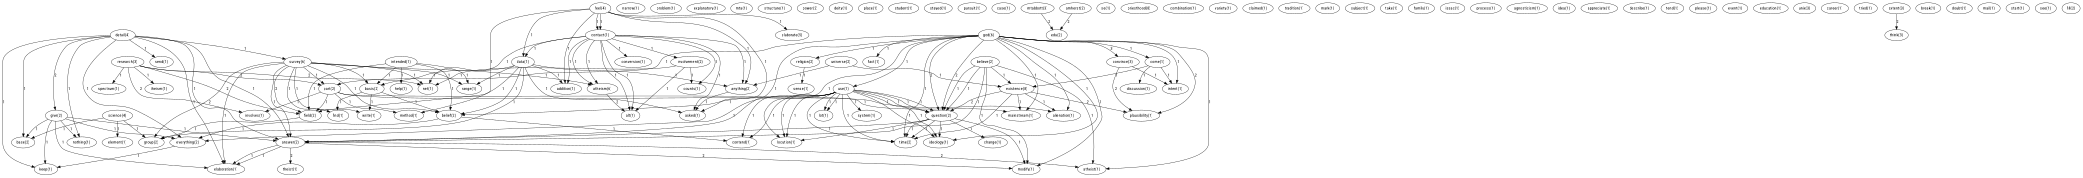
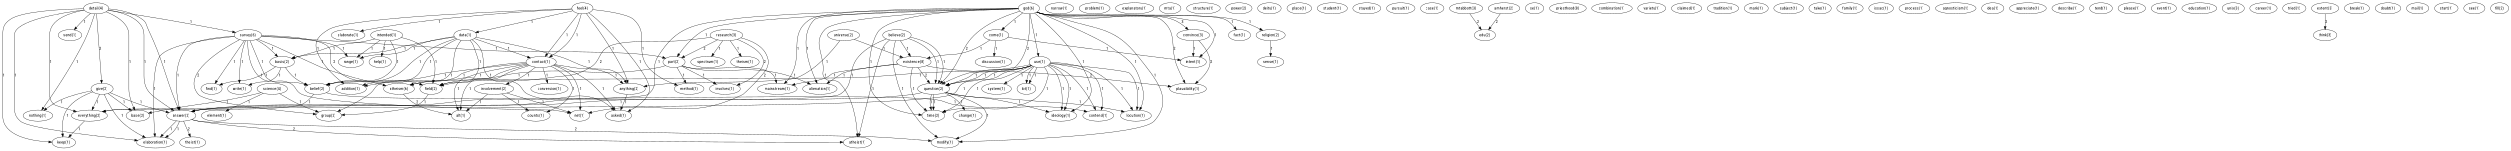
node "elaborate(5)": label "elaborate(5)" -> "elaborate(1)"
edge "contact(1)" -> "data(1)": reversed
